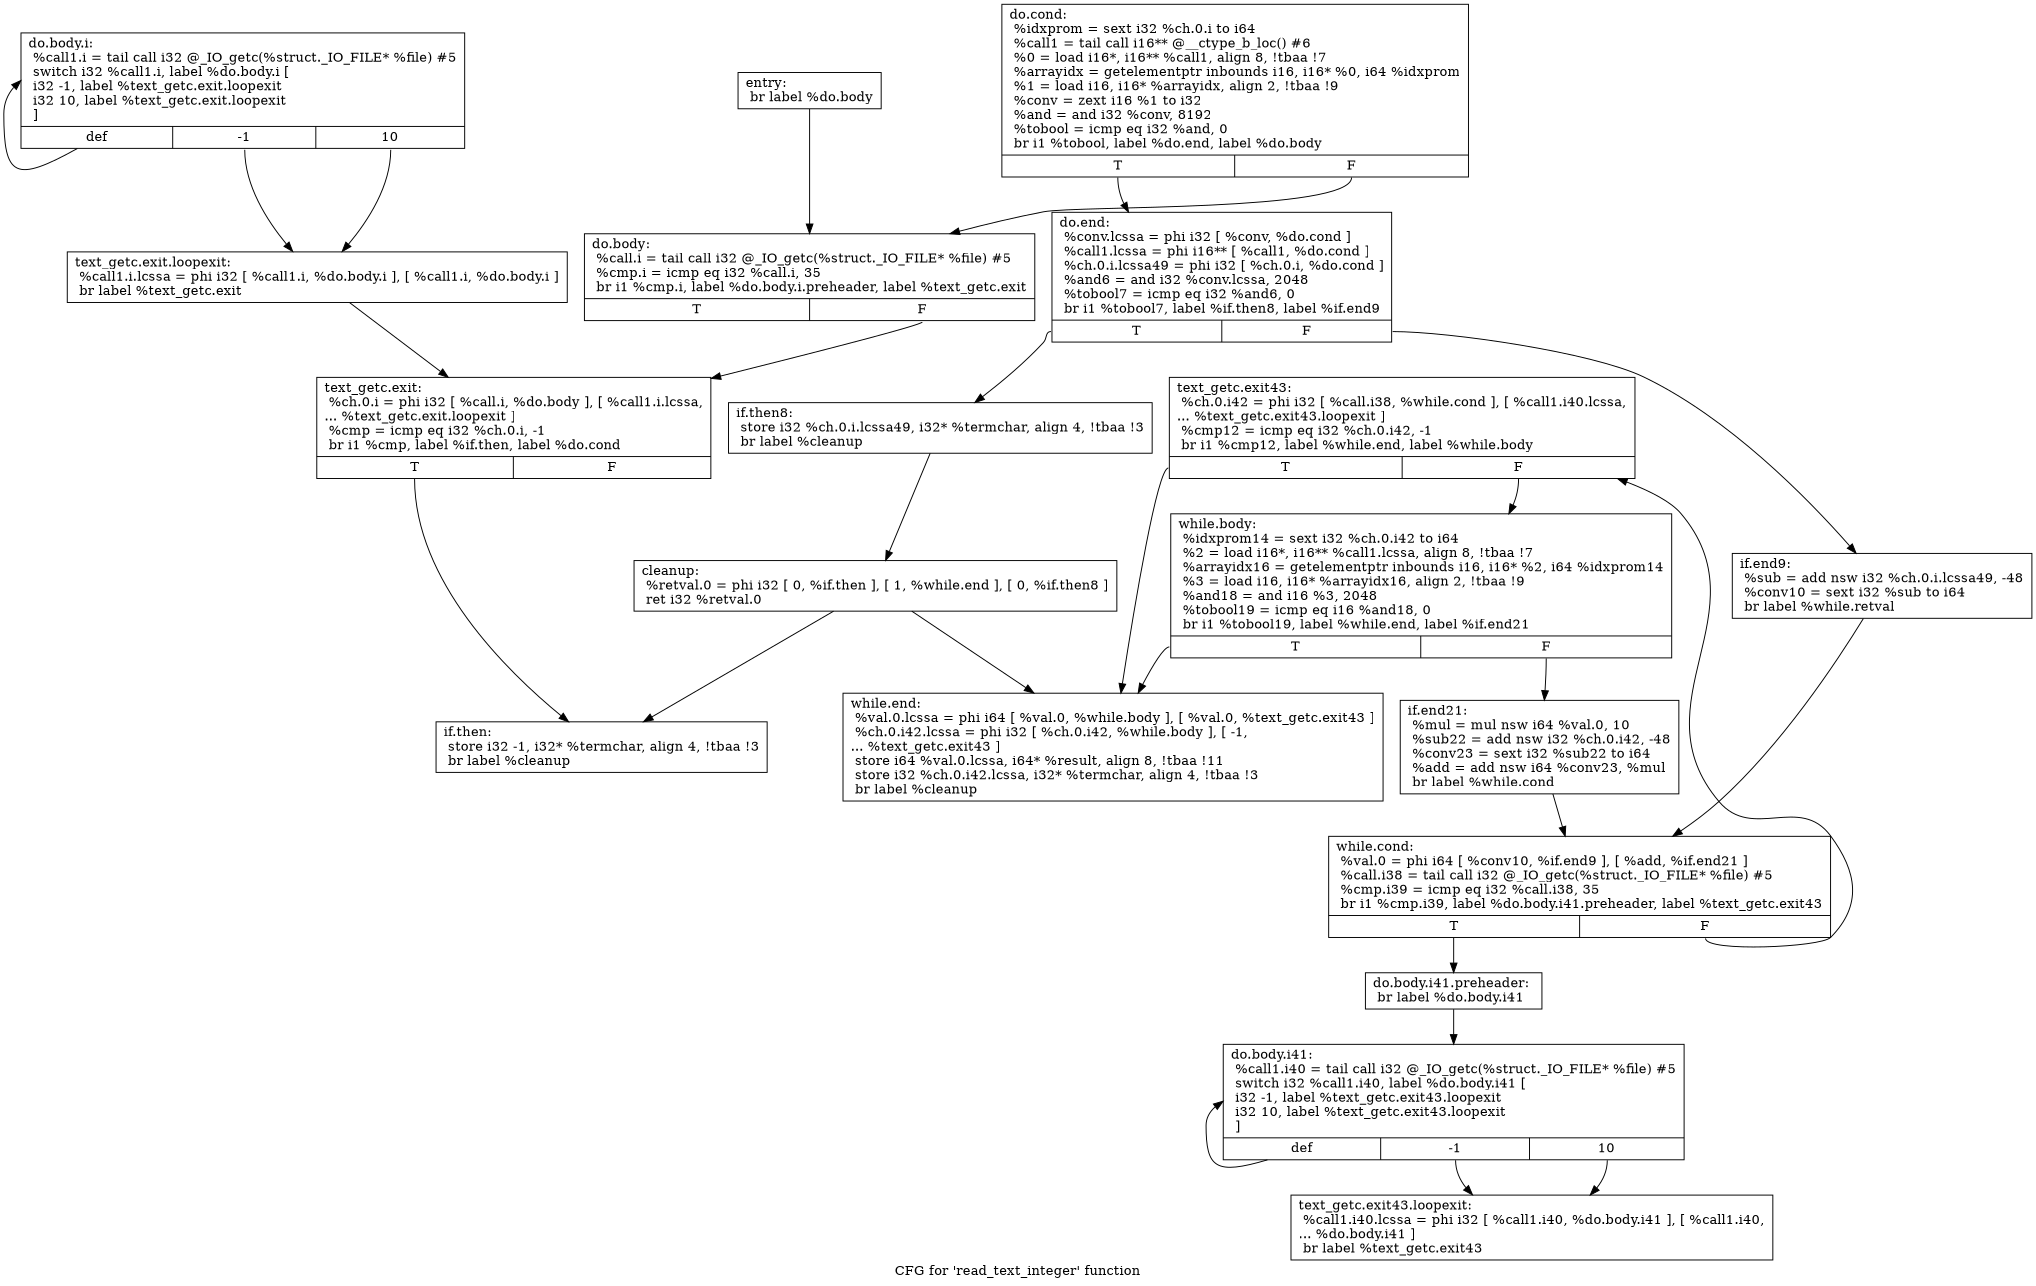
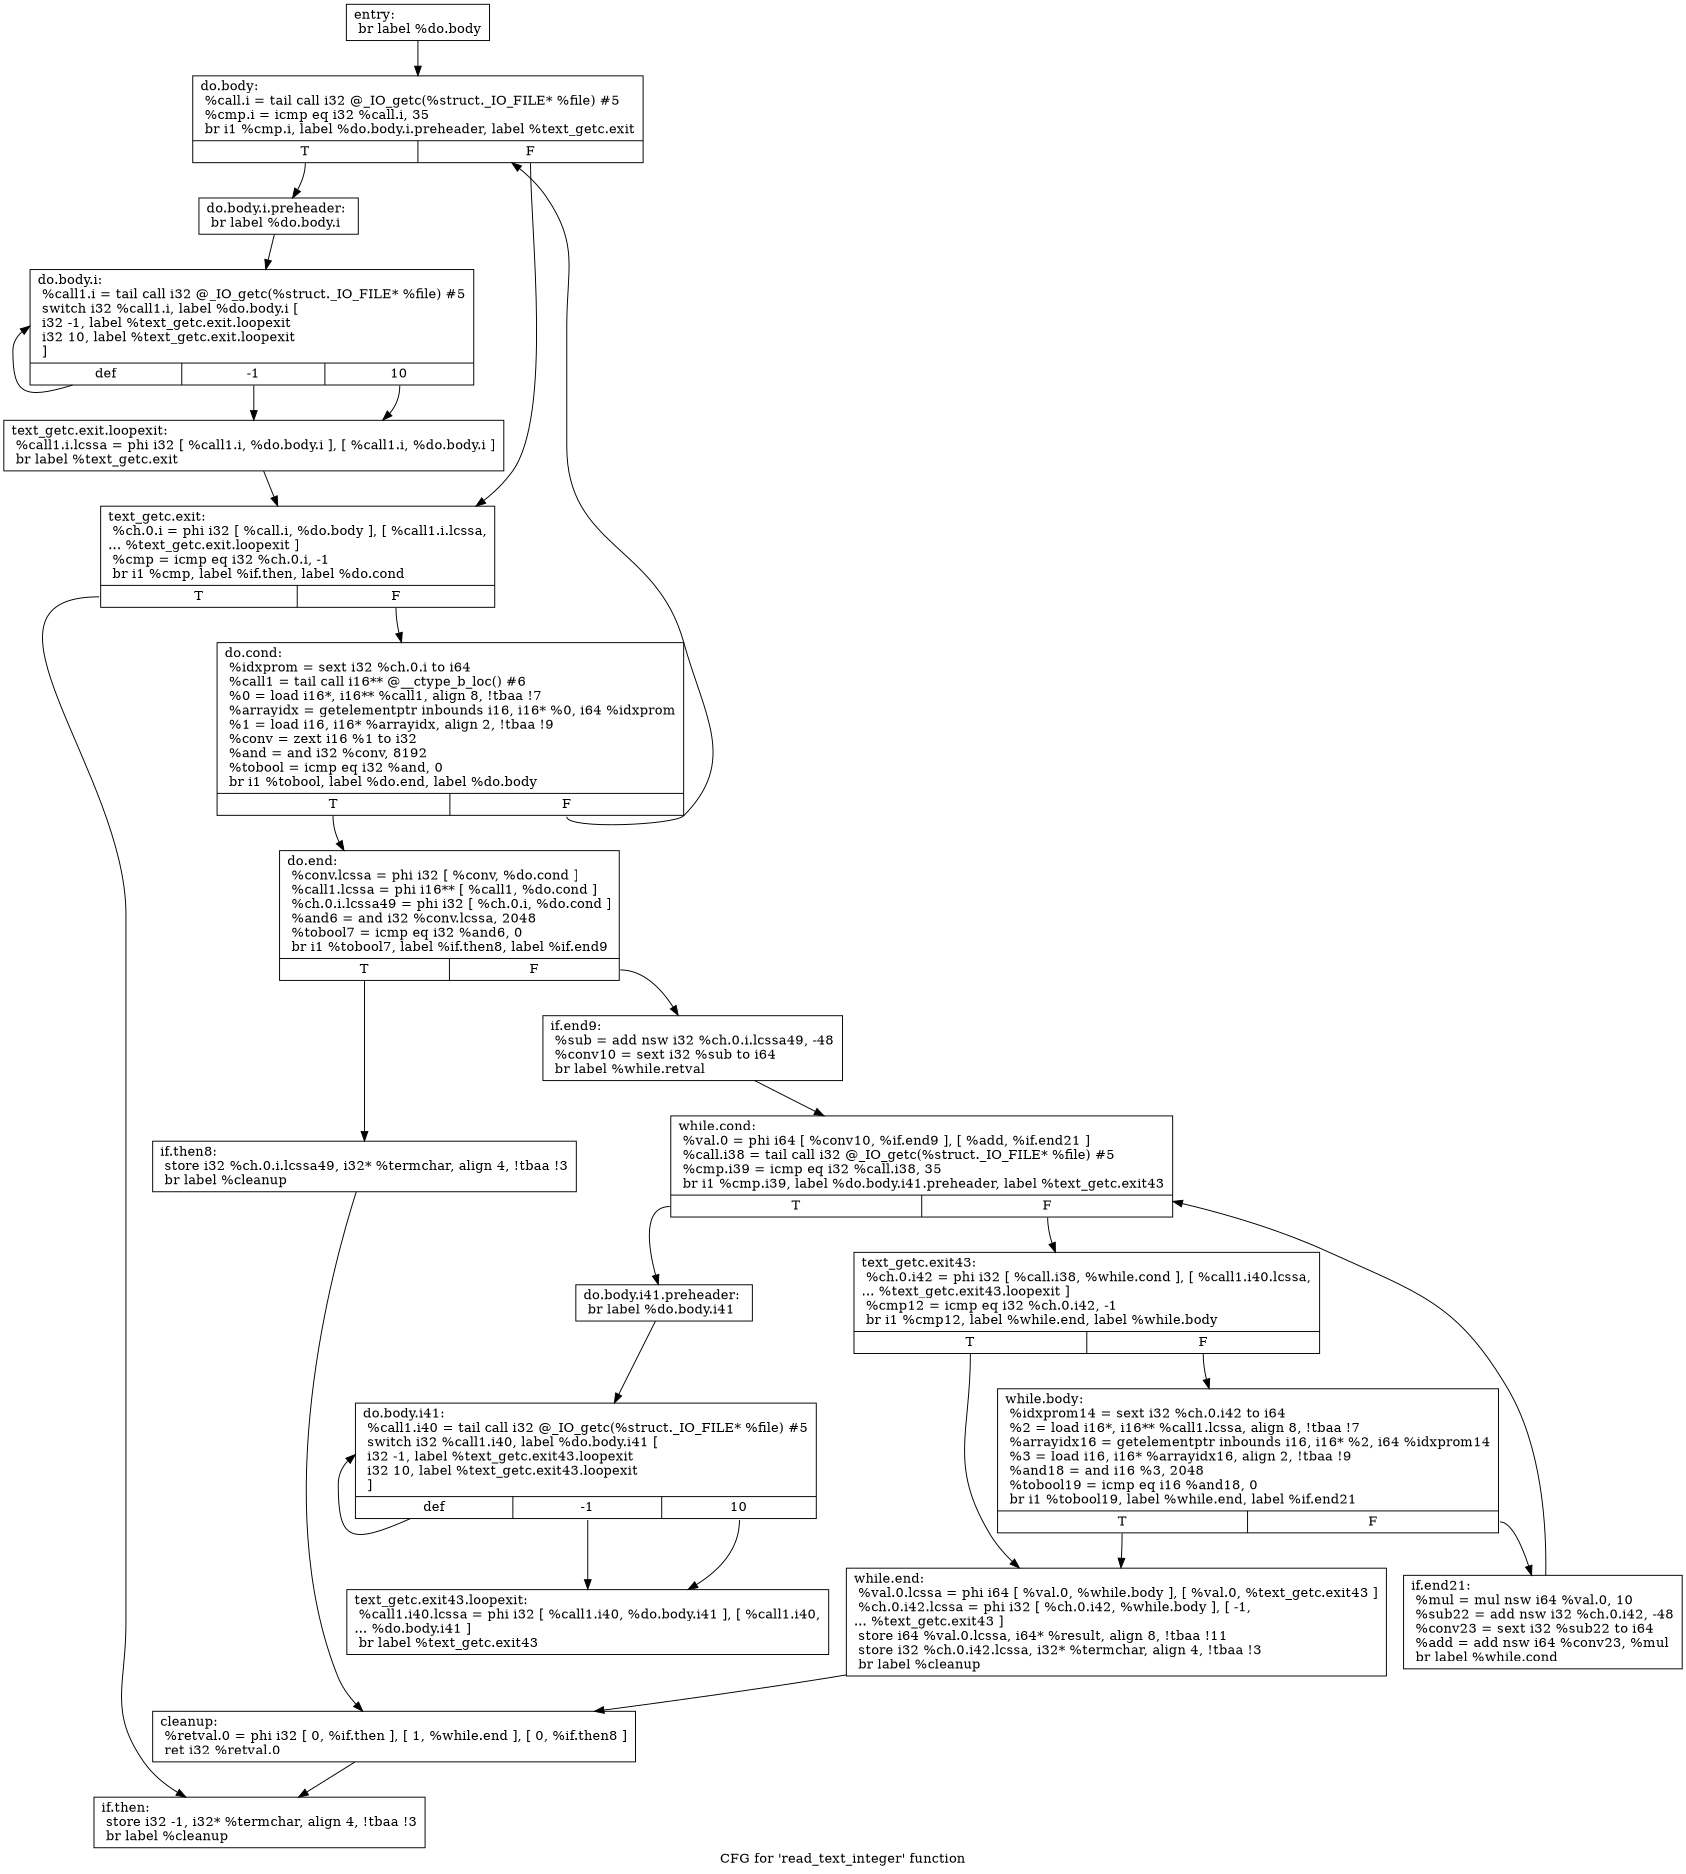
node "do.body.i.preheader:": added
edge "text_getc.exit:" -> "do.cond:": added
edge "cleanup:" -> "while.end:": reversed
